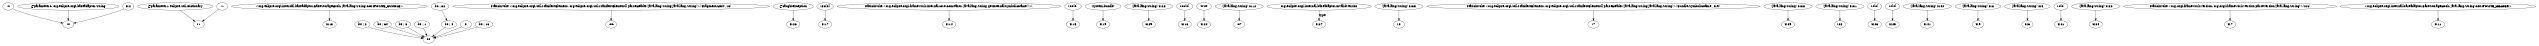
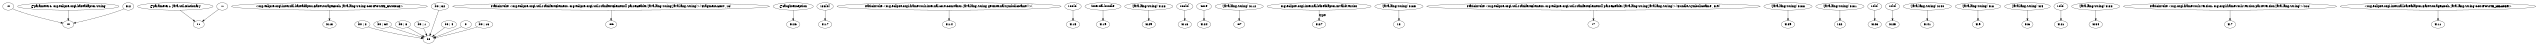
node "@parameter1: eclipse.util.Dictionary": label "@parameter1: eclipse.util.Dictionary" -> "@parameter1: java.util.Dictionary"
node "'system.bundle'": label "'system.bundle'" -> "'internal.bundle'"
node "'true'": label "'true'" -> "'core'"
edge "b0 | 32" -> "b0 | 4": now "b0 | 32" -> "b0"
